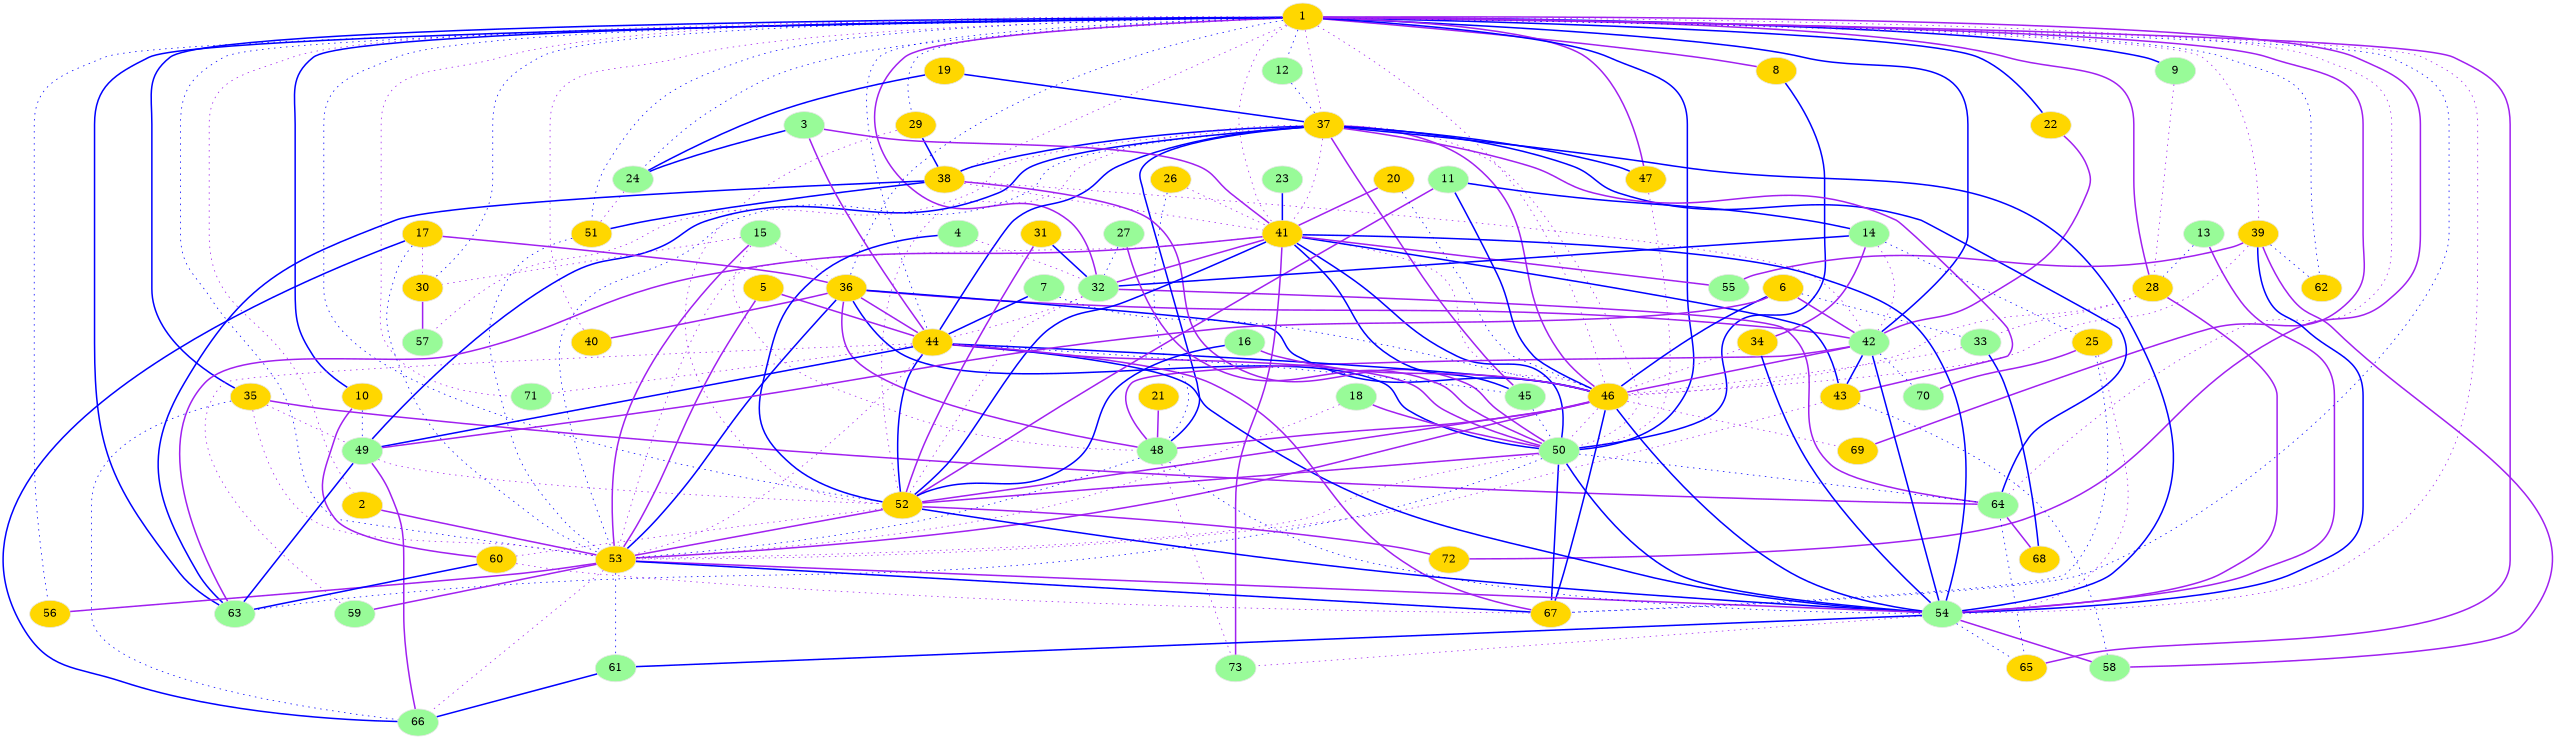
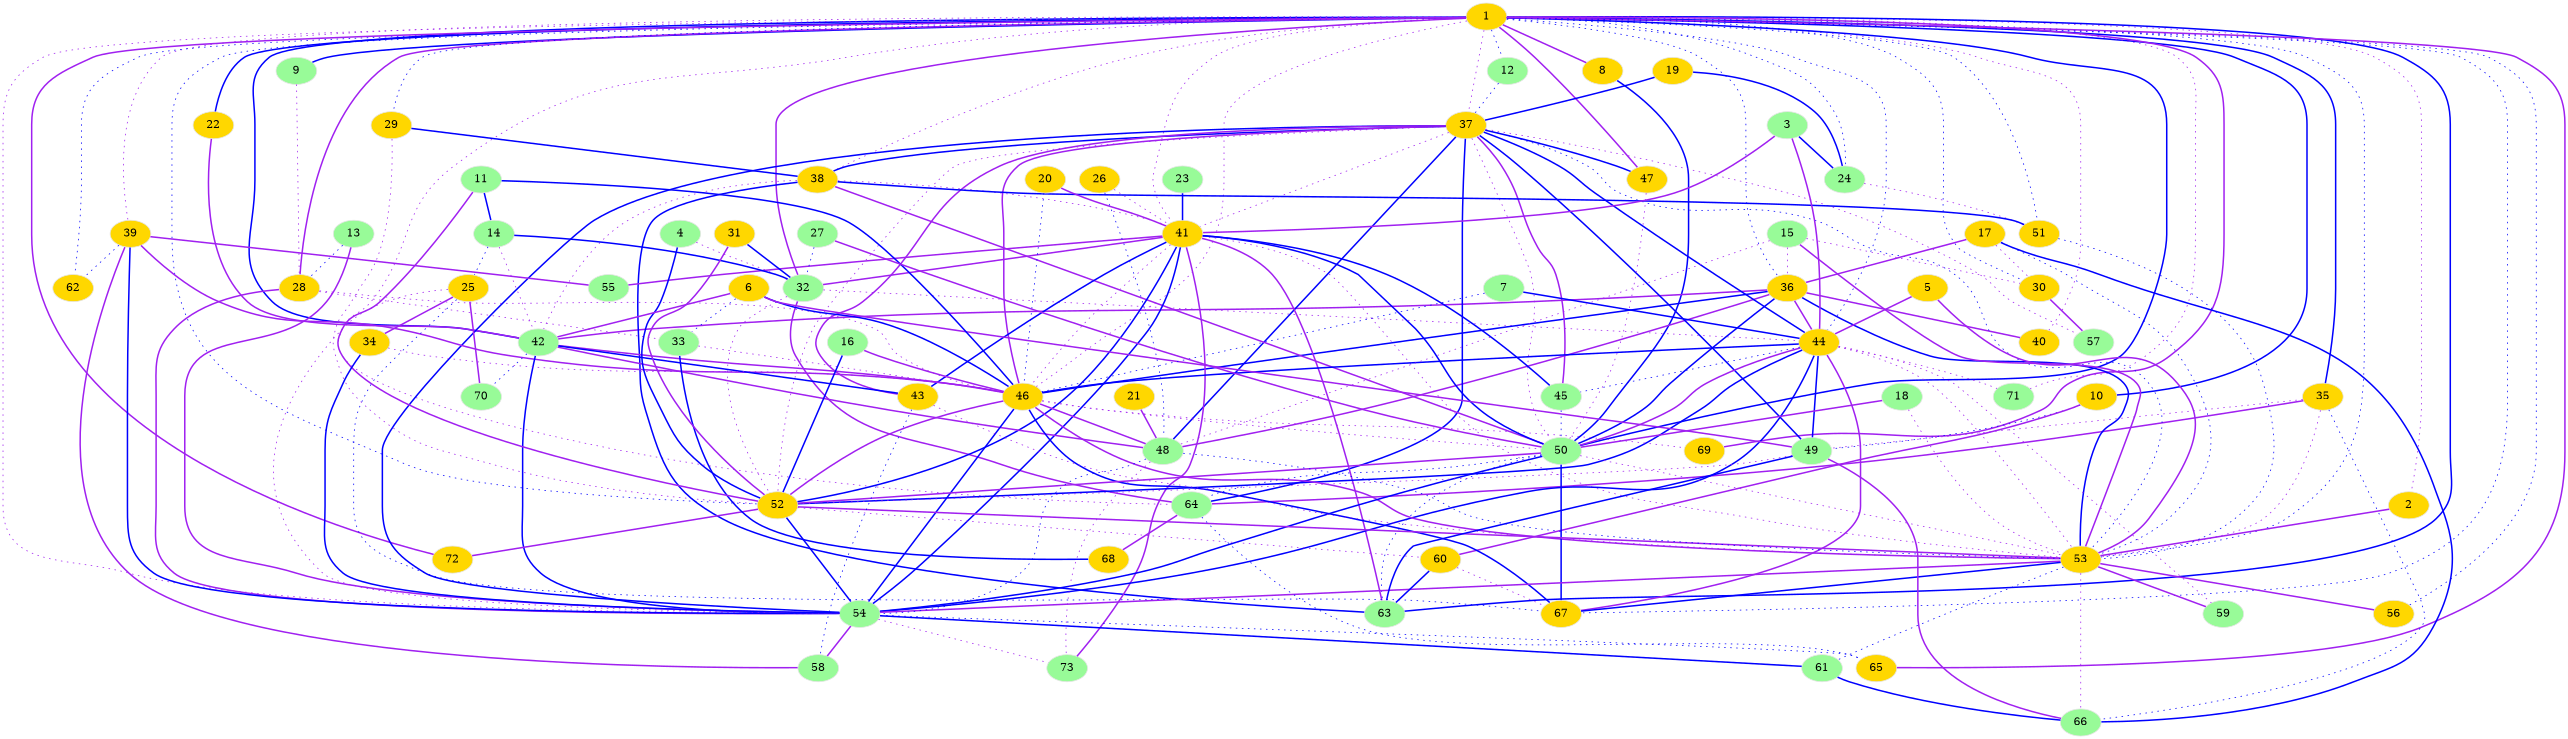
edge "14" -- "34": now "25" -- "34"
edge "39" -- "46": style dotted -> bold
